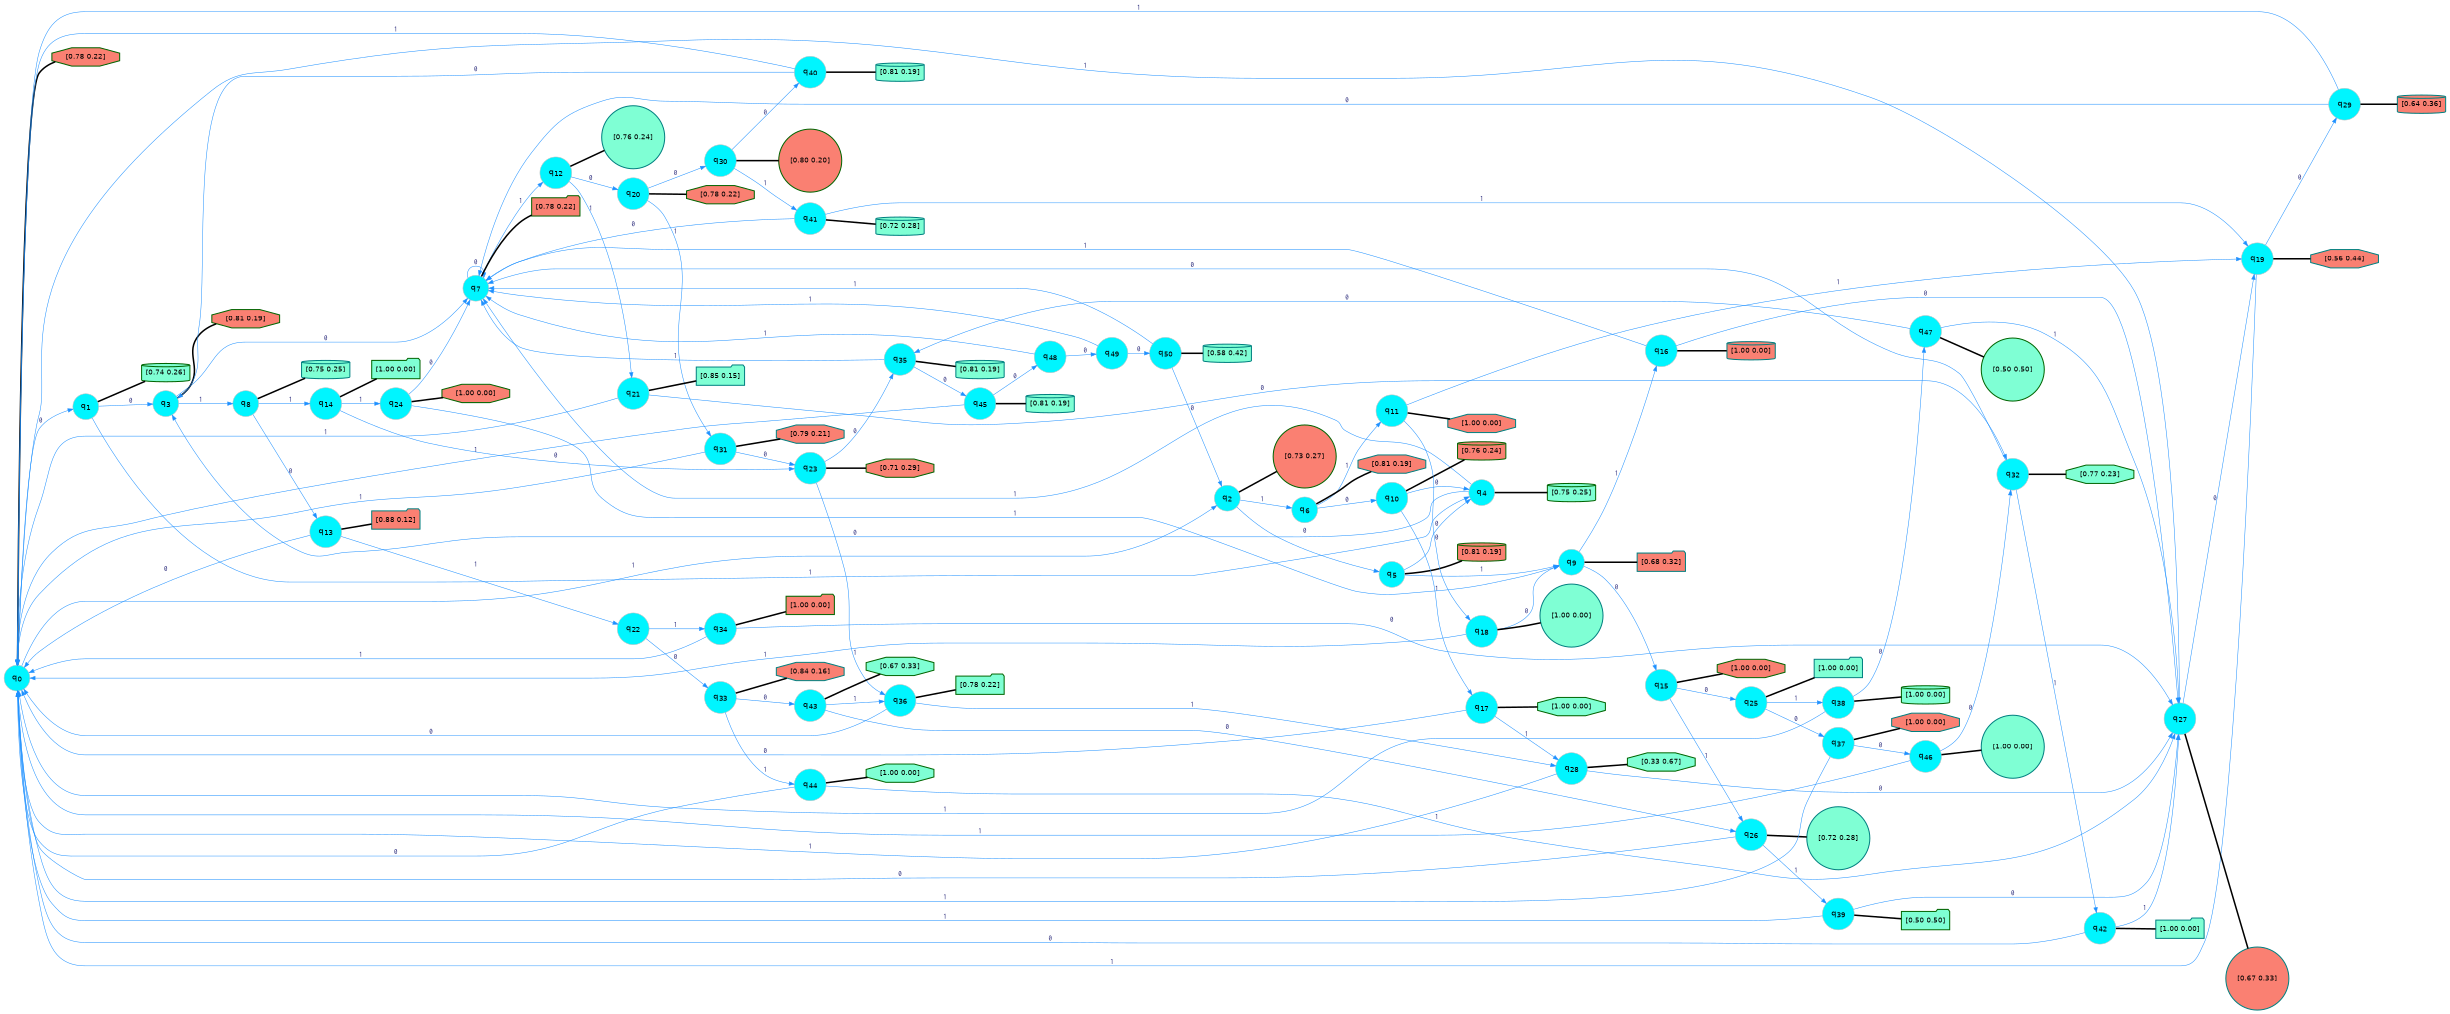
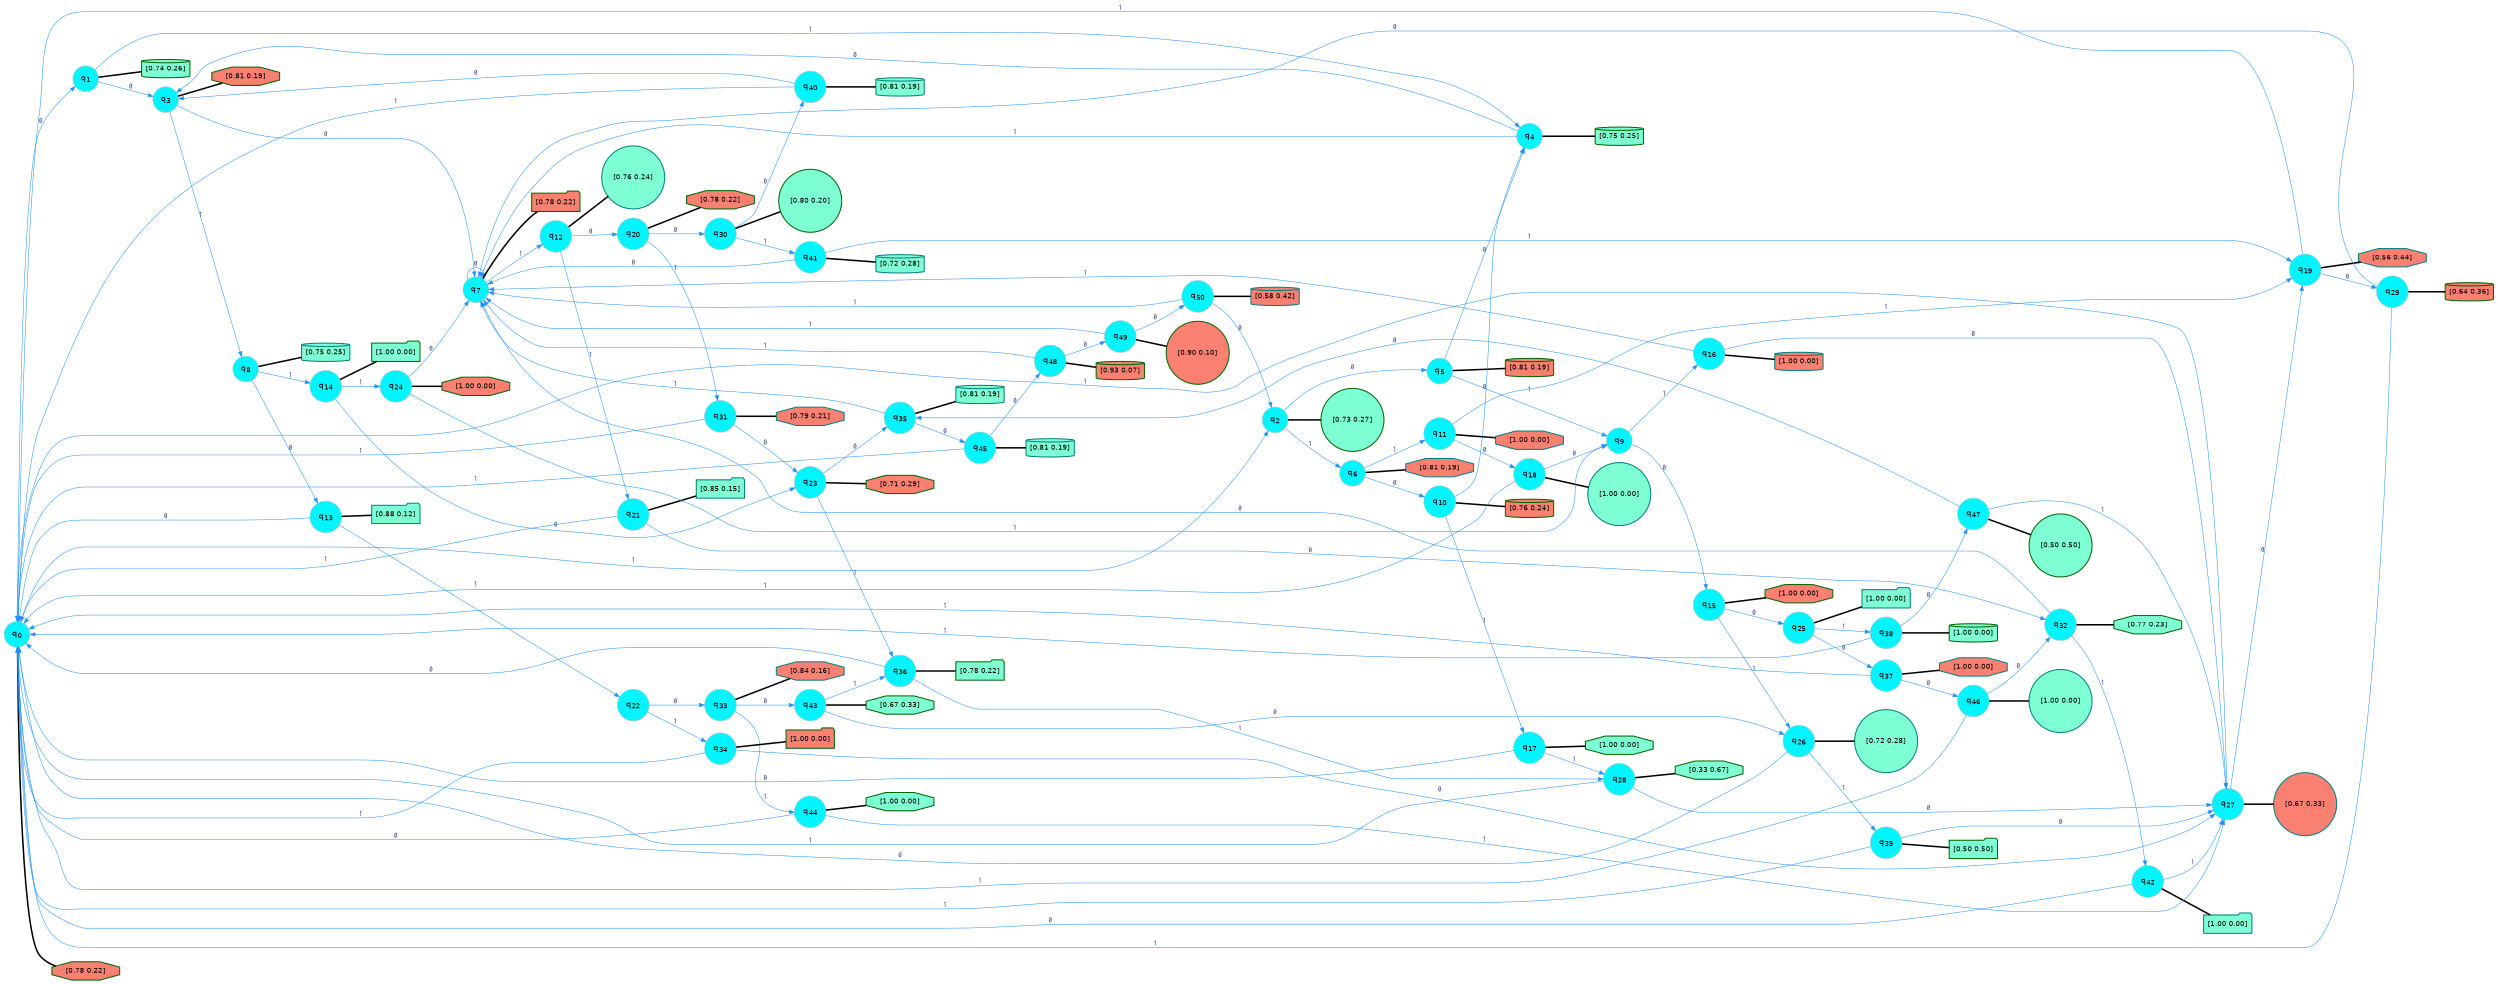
node "[0.64 0.36]": color teal -> darkgreen
node "[0.80 0.20]": fillcolor salmon -> aquamarine
node "[0.90 0.10]": added
node "[0.58 0.42]": fillcolor aquamarine -> salmon
node "[0.93 0.07]": added
node "[0.73 0.27]": fillcolor salmon -> aquamarine
node "[0.88 0.12]": fillcolor salmon -> aquamarine
node "[0.68 0.32]": removed
